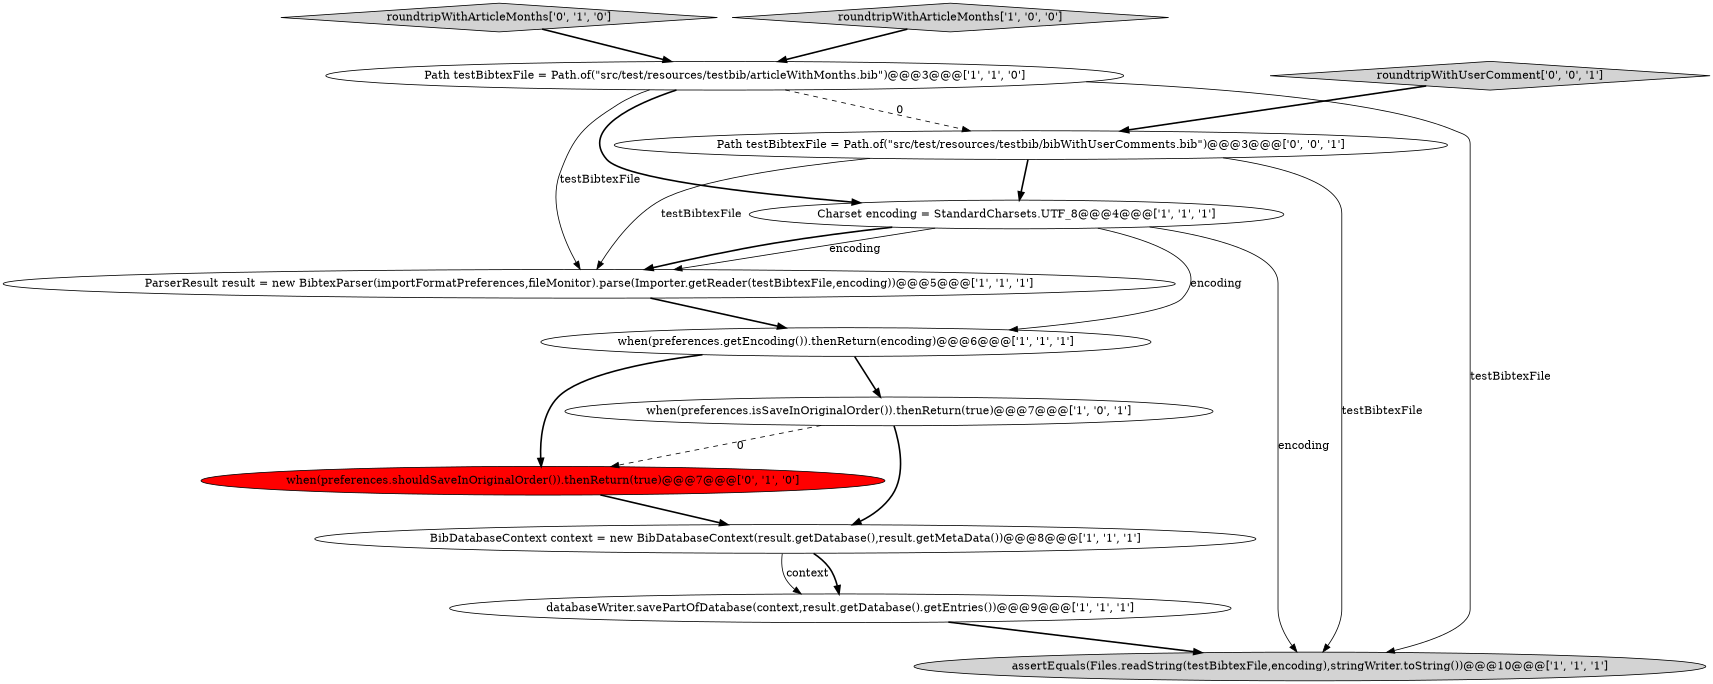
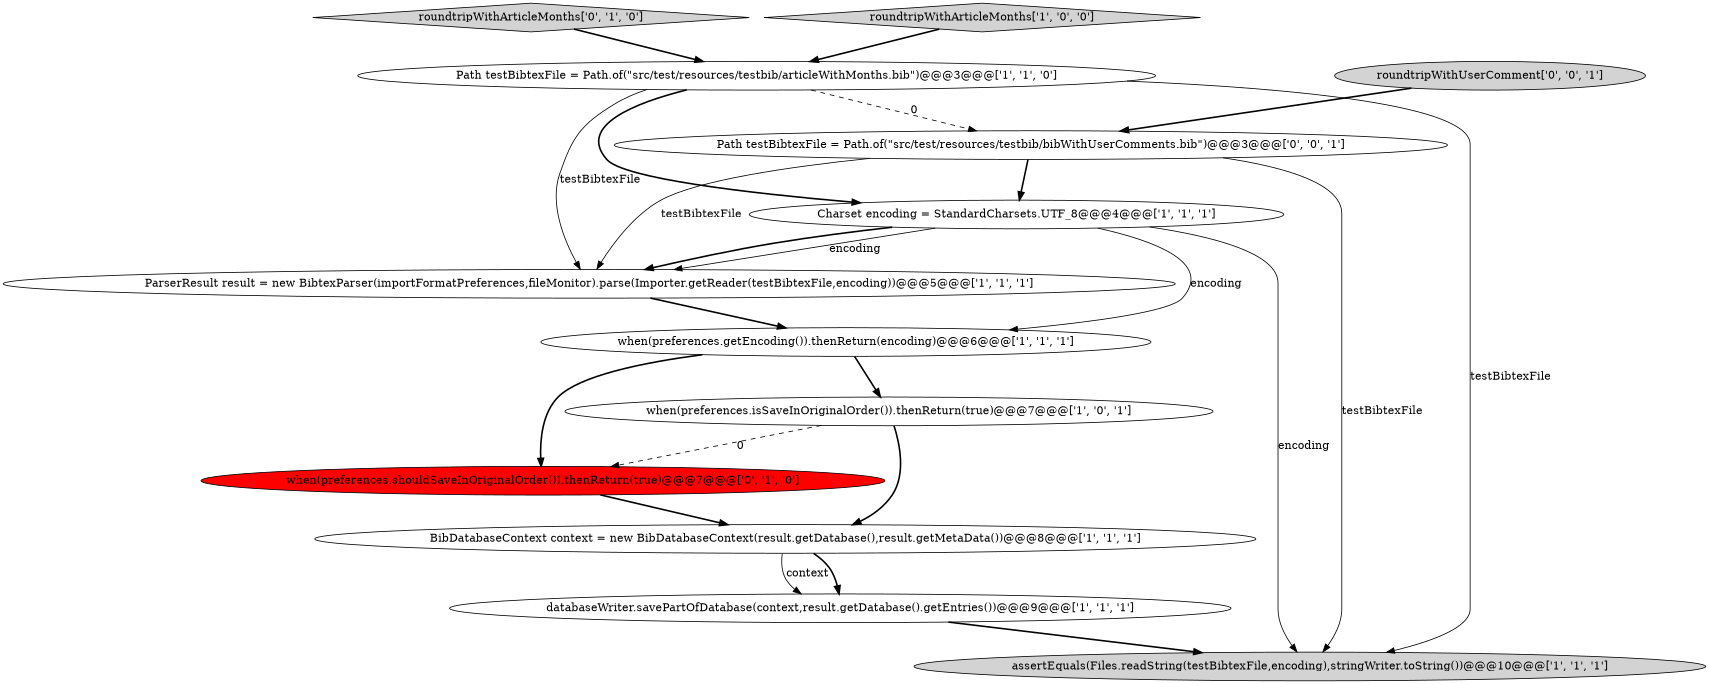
node "roundtripWithUserComment['0', '0', '1']": shape diamond -> ellipse
